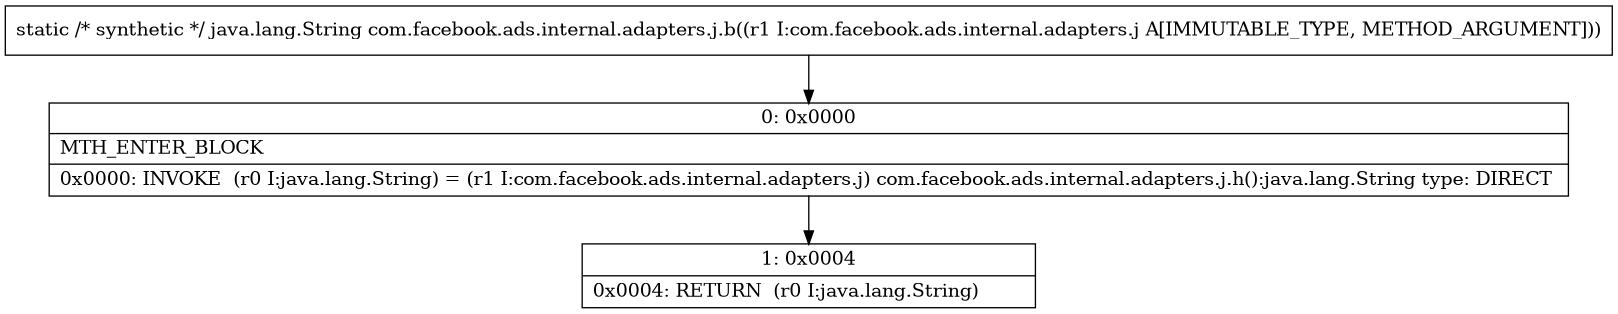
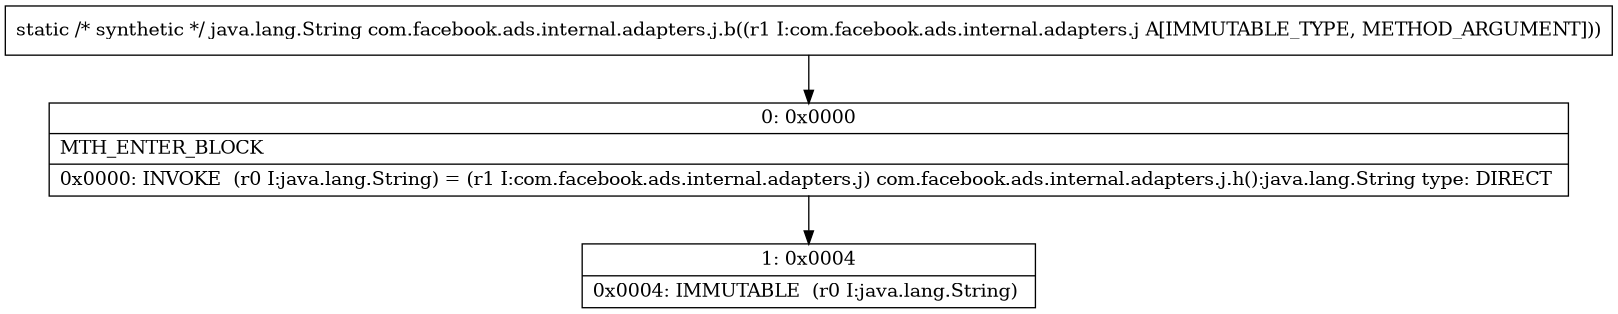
node "1: 0x0004": text "0x0004: RETURN  (r0 I:java.lang.String)" -> "0x0004: IMMUTABLE  (r0 I:java.lang.String)"
